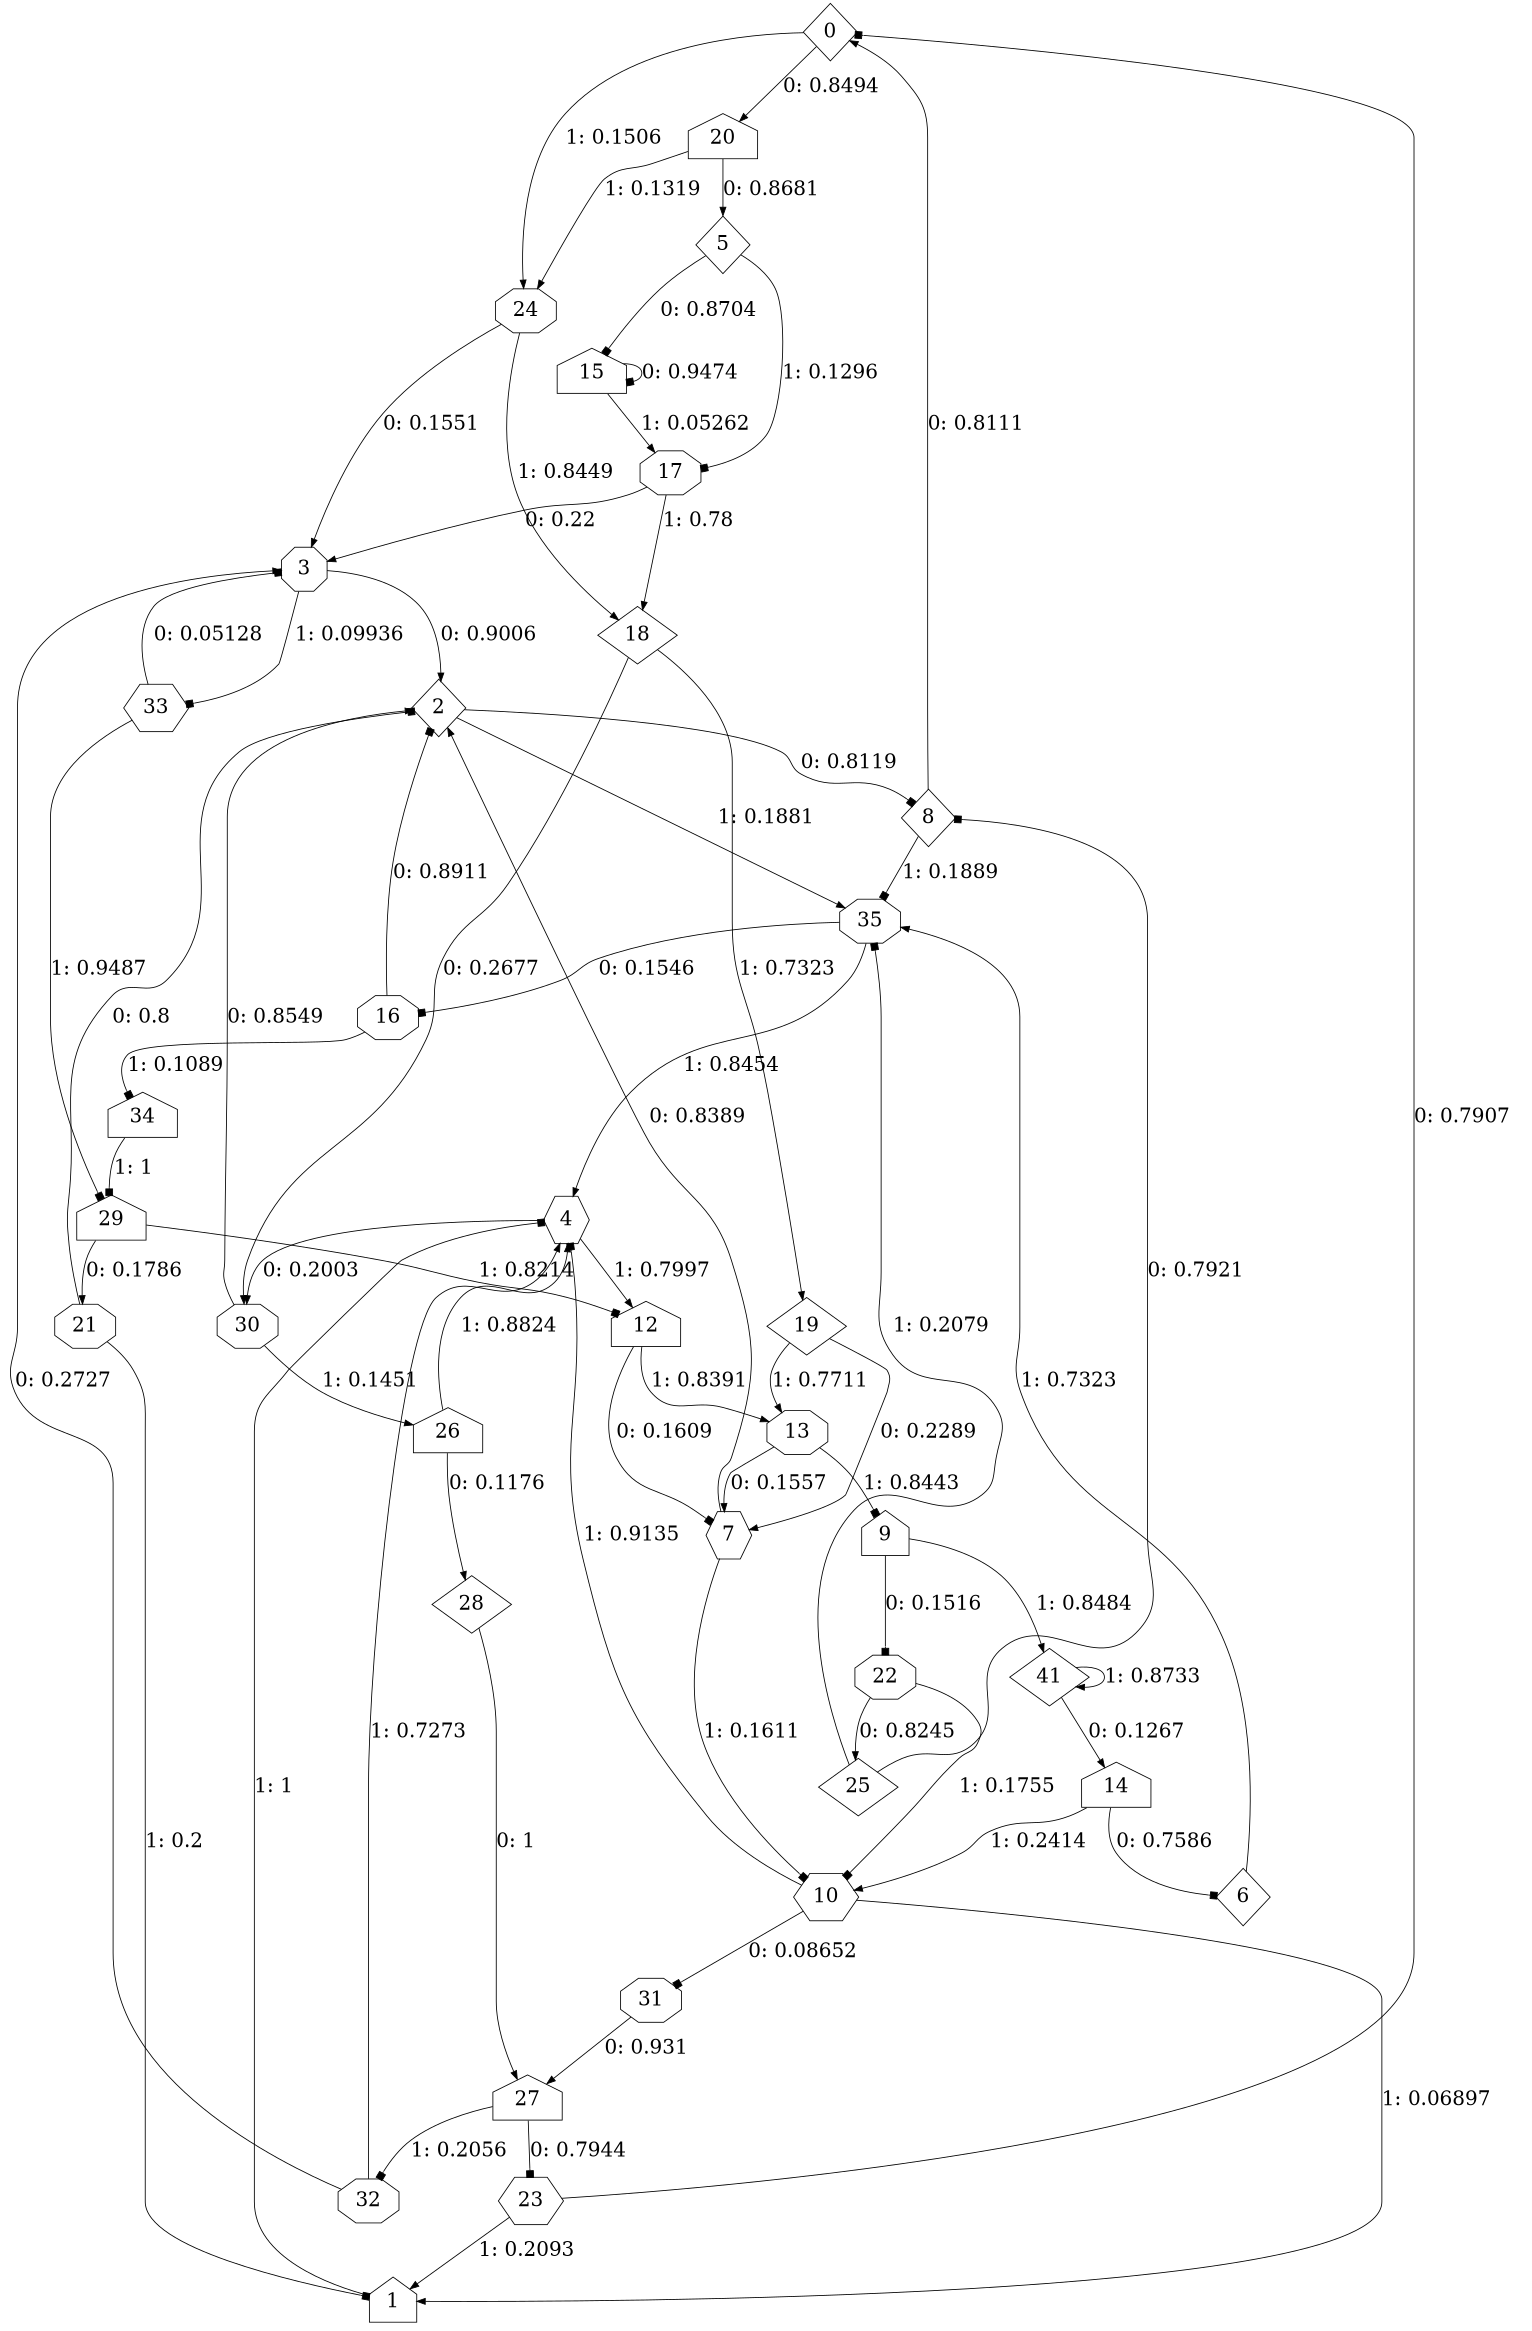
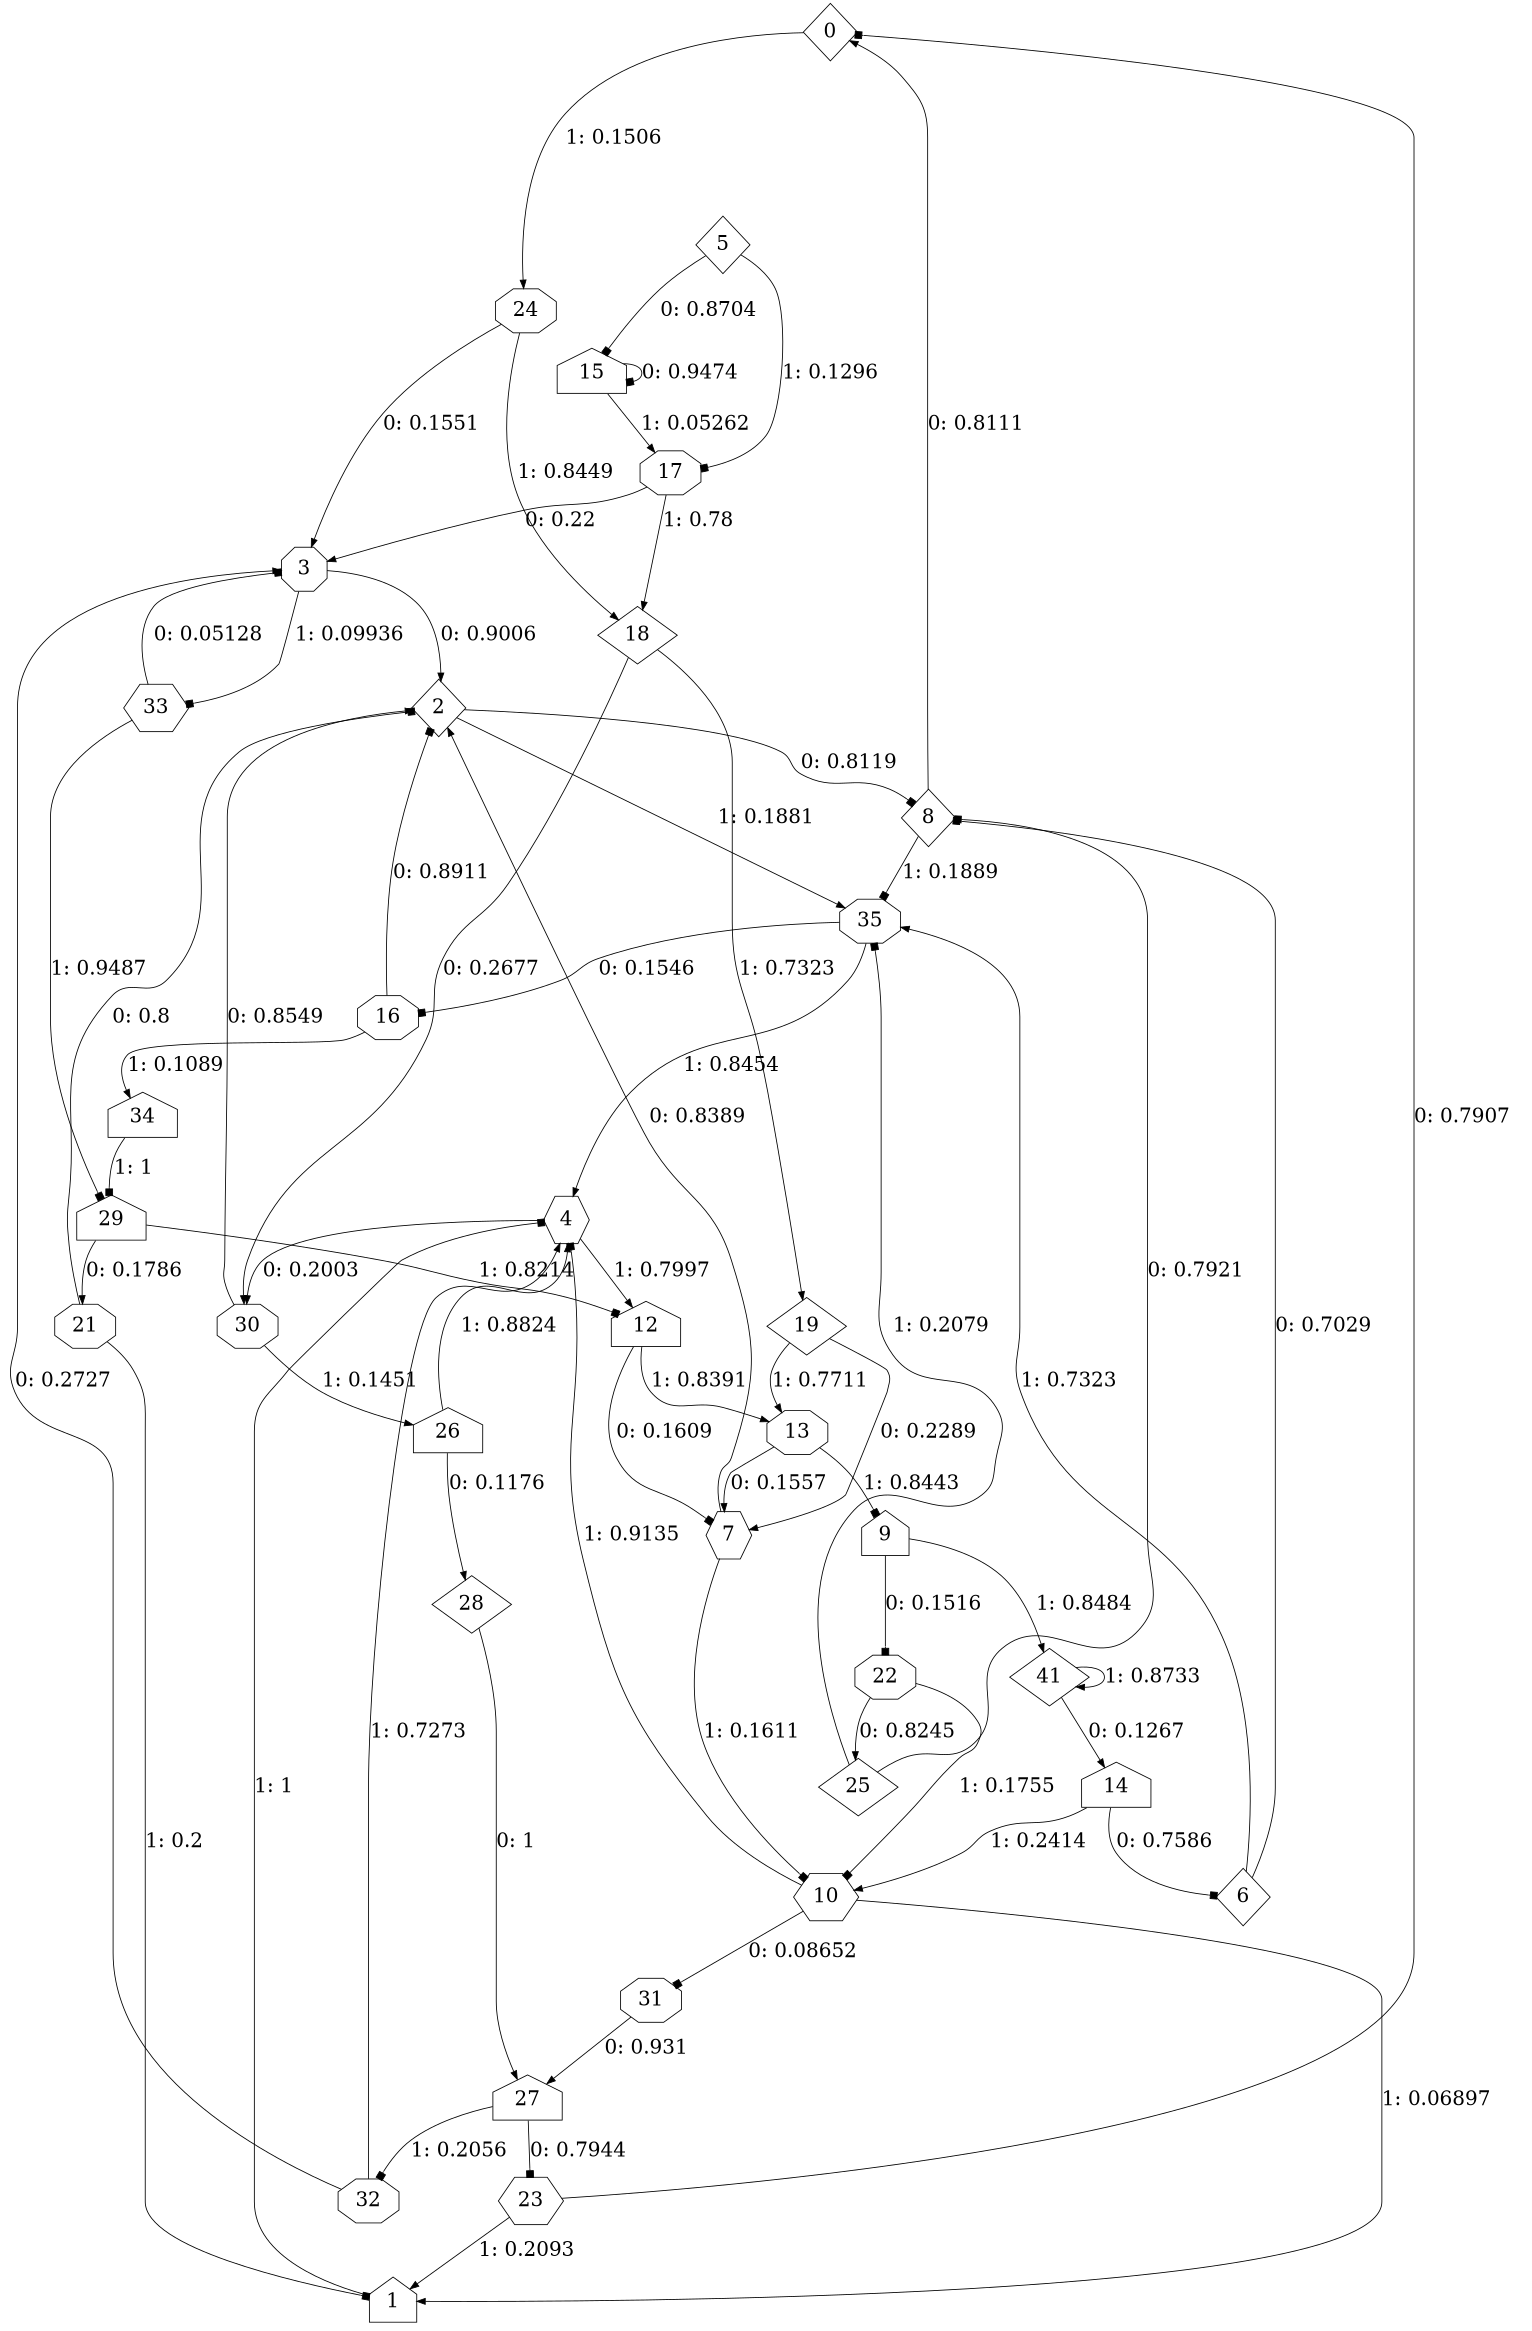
node "20": removed
edge "16" -> "34": arrowhead box -> normal
edge "6" -> "8": added, label "0: 0.7029"
